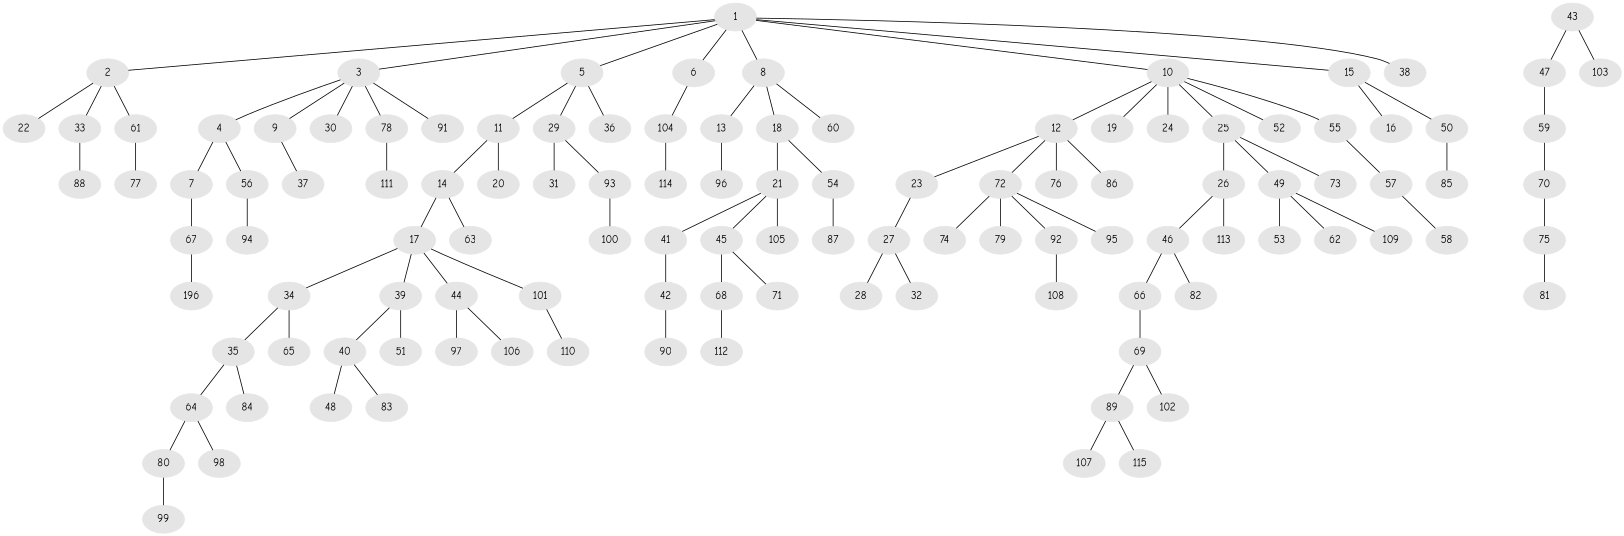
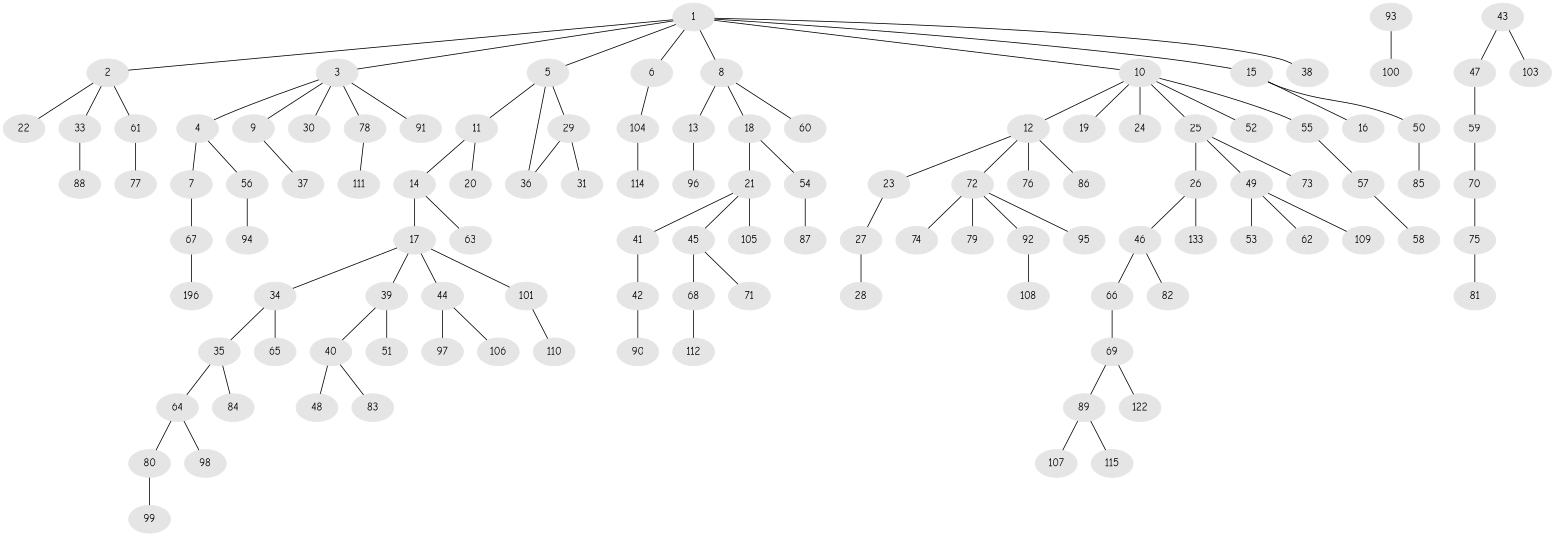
edge "29" -- "93": now "29" -- "36"
node "113": label "113" -> "133"
node "32": removed
node "102": label "102" -> "122"
